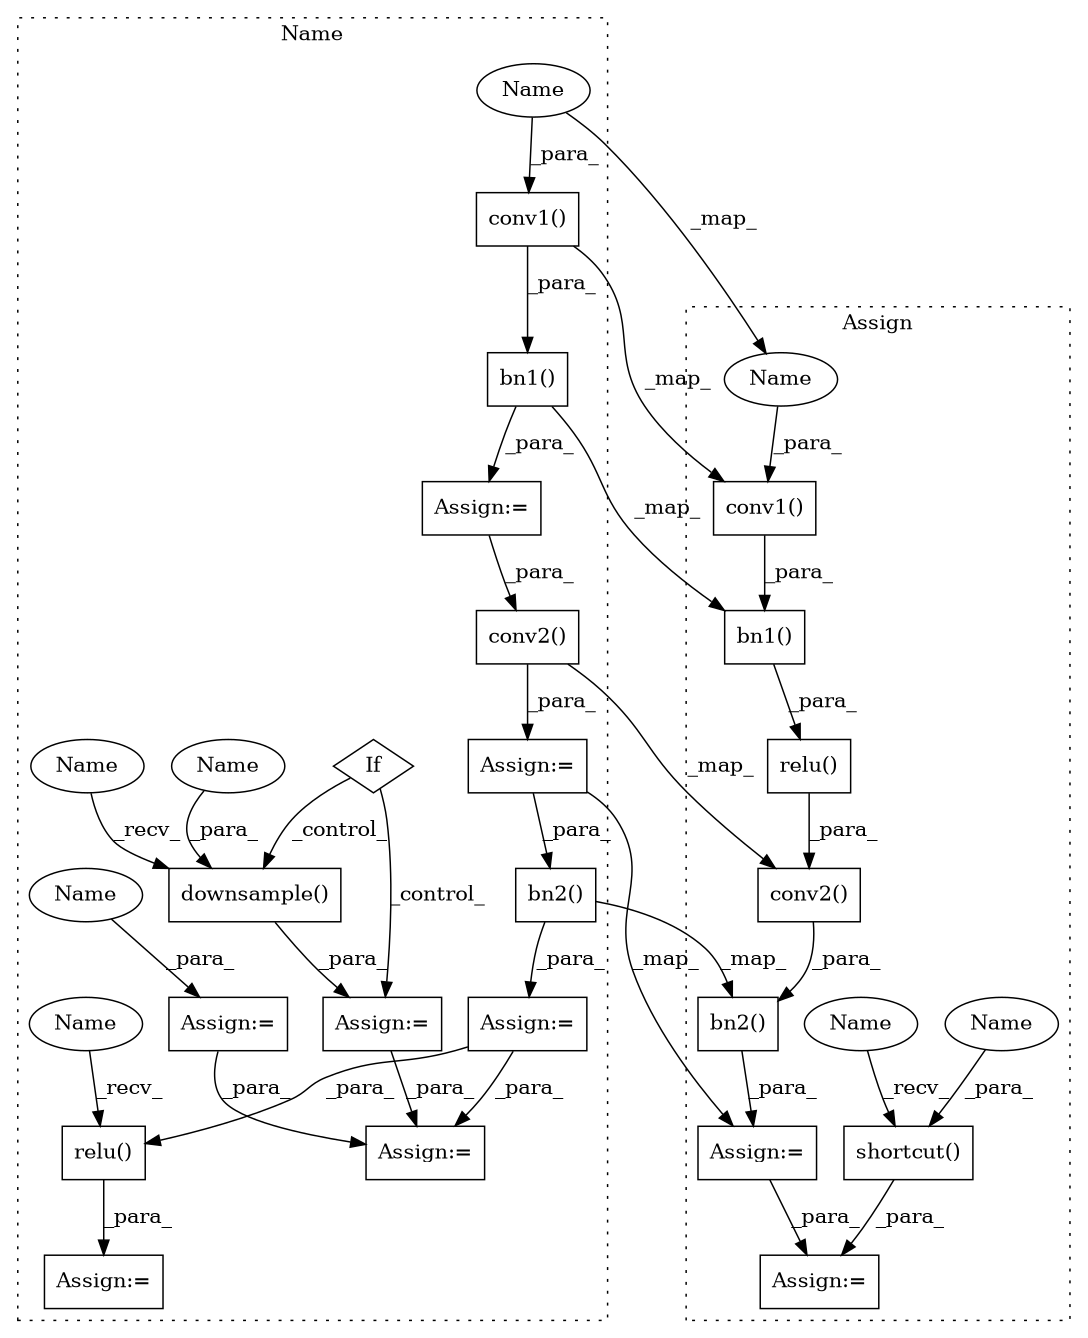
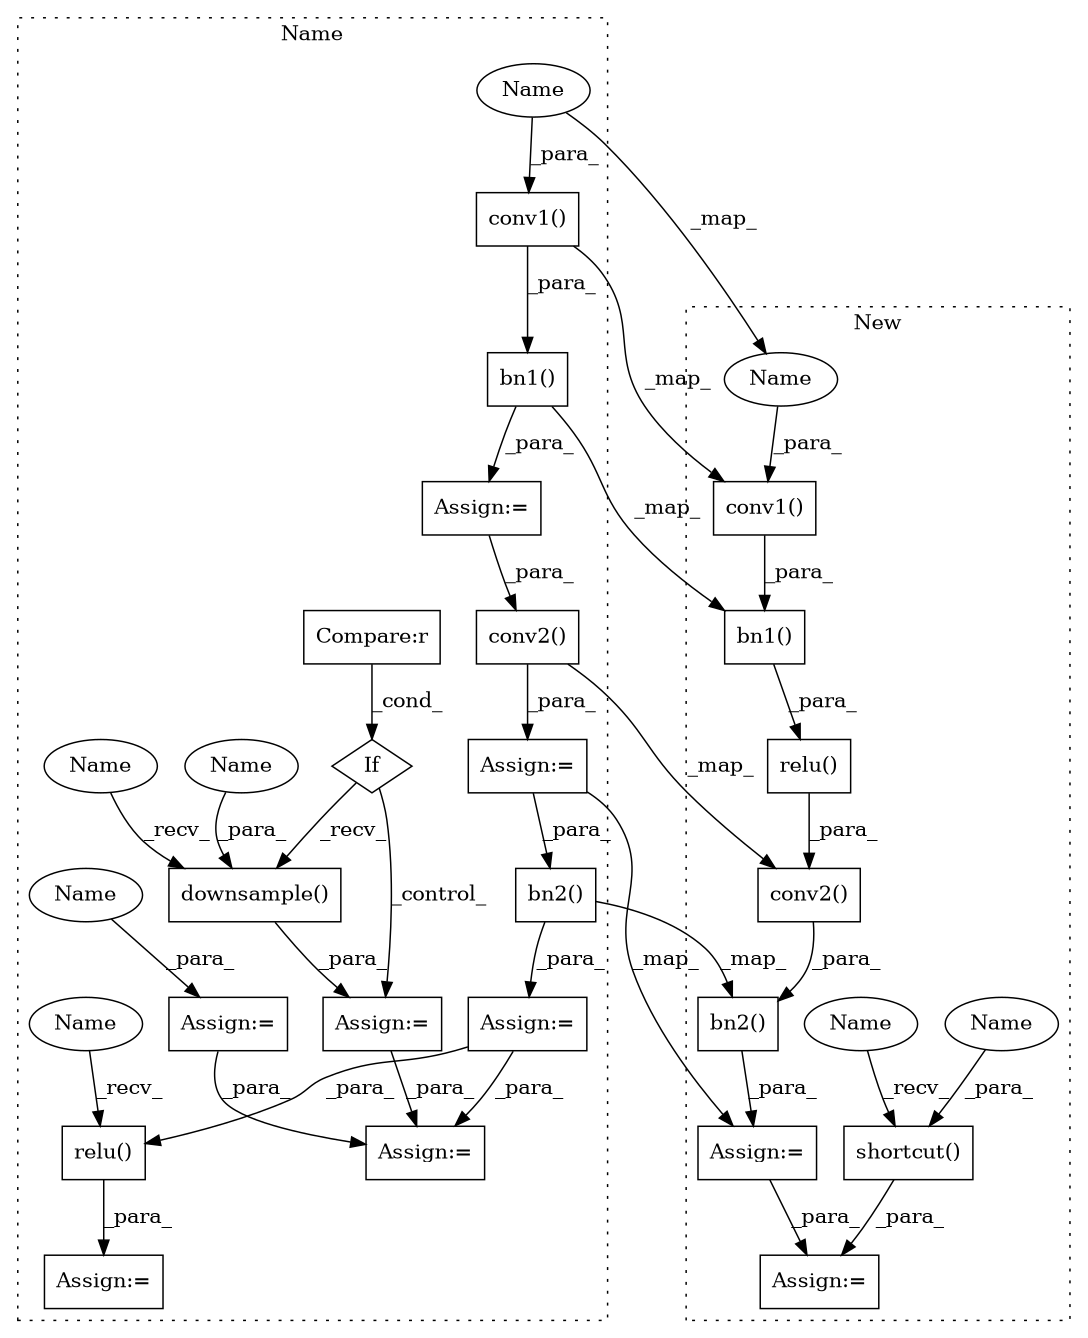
cluster "Assign": label "Assign" -> "New"
node "Compare:r": added
edge "If" -> "downsample()": label "_control_" -> "_recv_"
